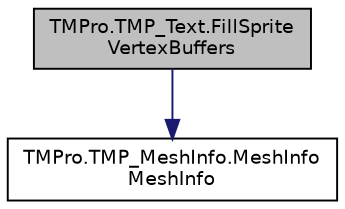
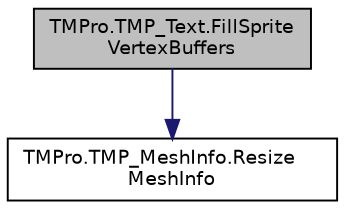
node "TMPro.TMP_MeshInfo.MeshInfo MeshInfo": label "TMPro.TMP_MeshInfo.MeshInfo MeshInfo" -> "TMPro.TMP_MeshInfo.Resize MeshInfo"
